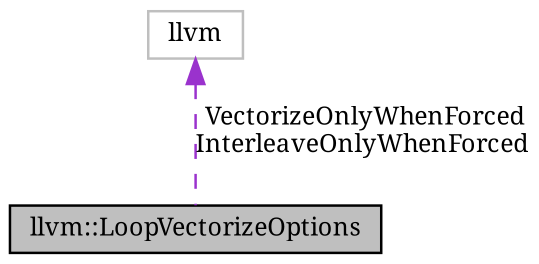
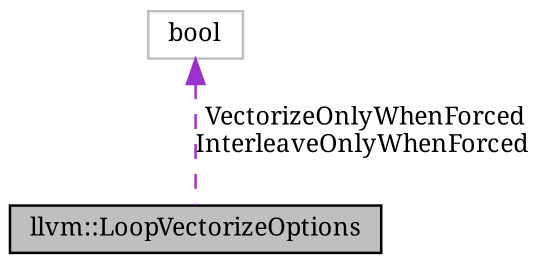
node "llvm": label "llvm" -> "bool"
